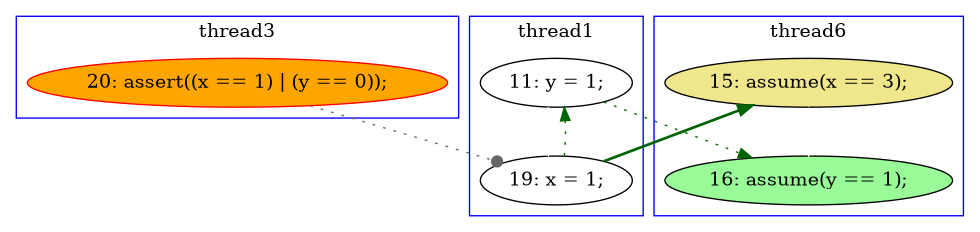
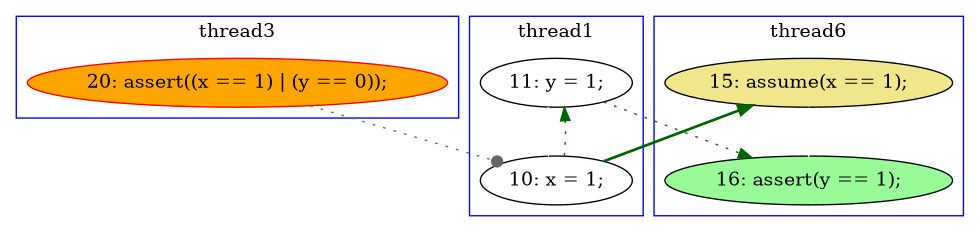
node "15: assume(x == 3);": label "15: assume(x == 3);" -> "15: assume(x == 1);"
node "19: x = 1;": label "19: x = 1;" -> "10: x = 1;"
node "16: assume(y == 1);": label "16: assume(y == 1);" -> "16: assert(y == 1);"
